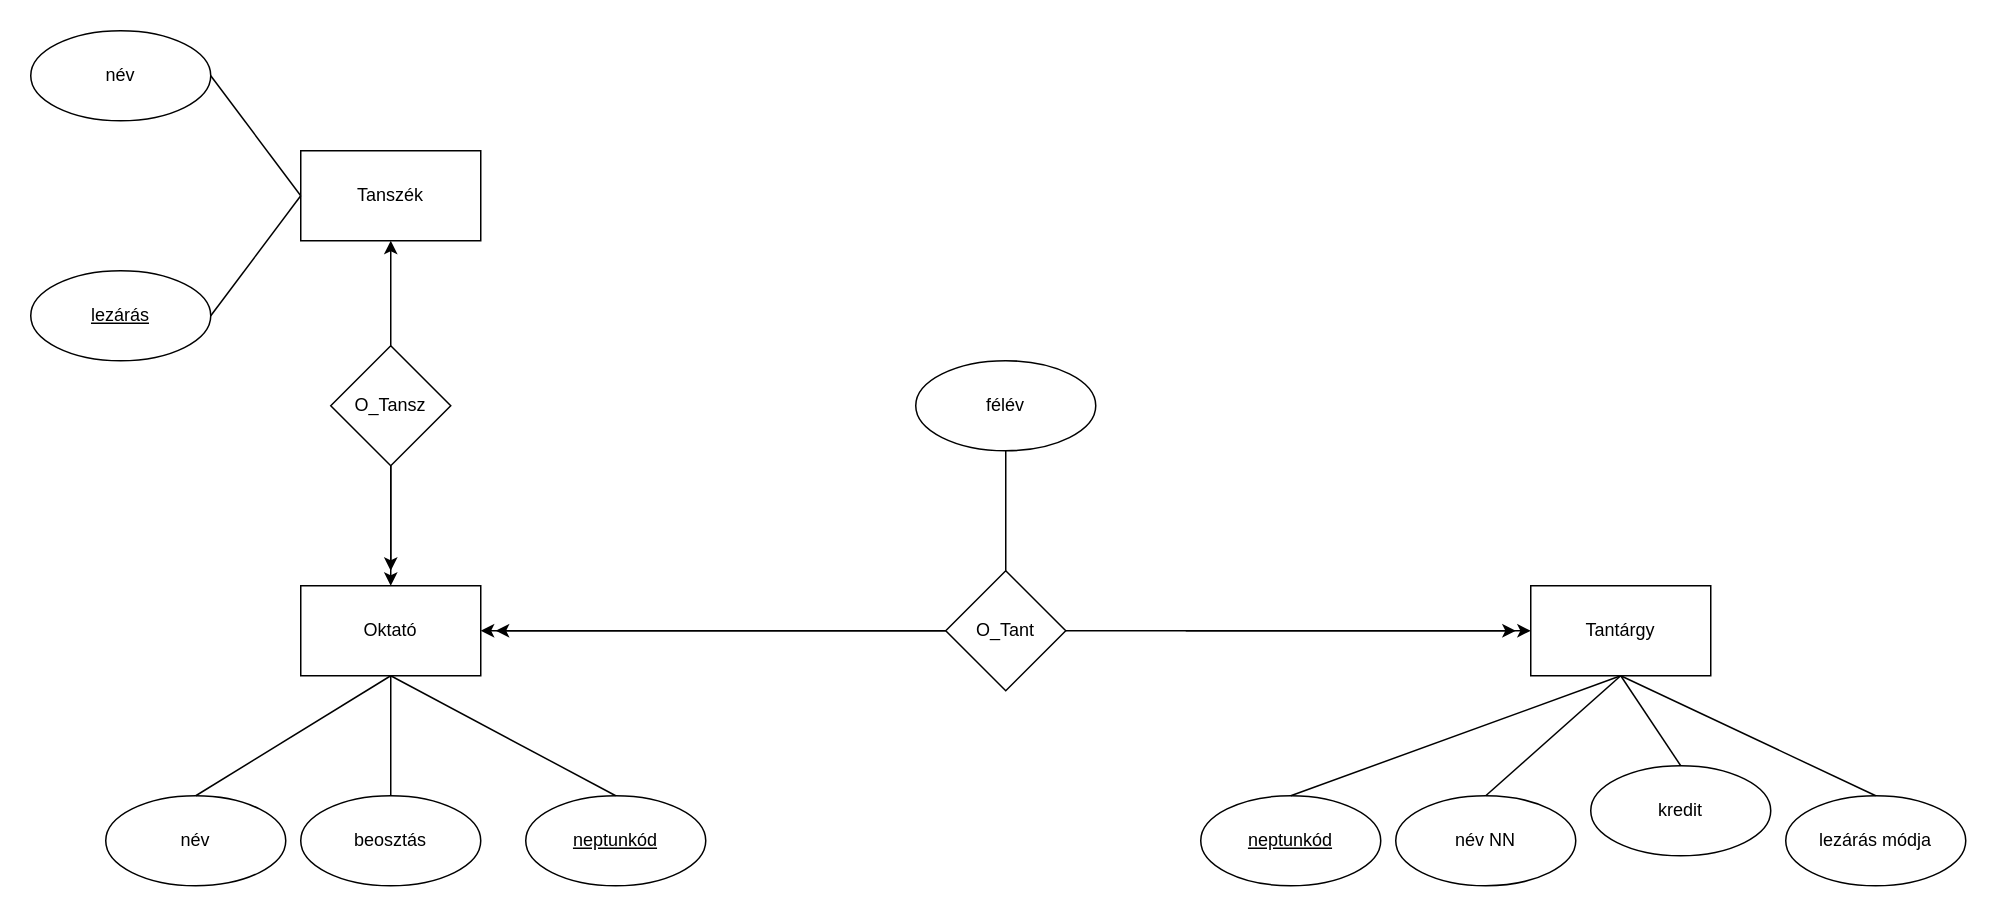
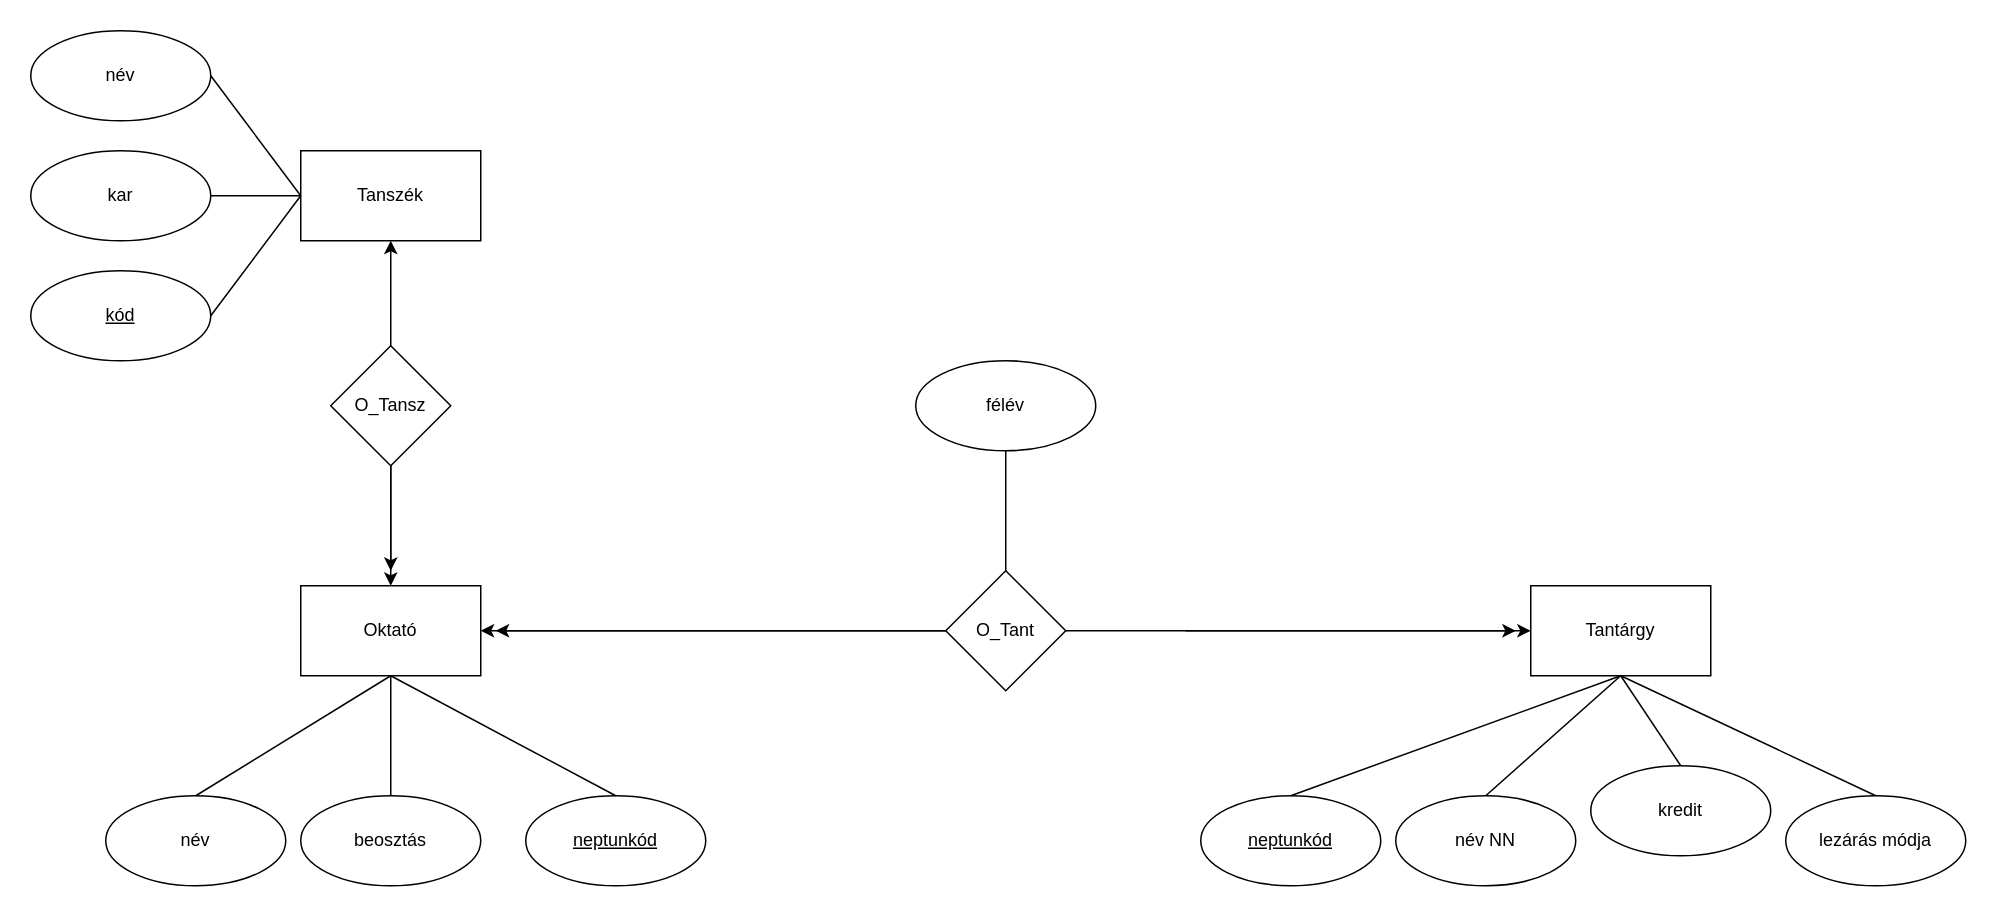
node "kar": added
edge "kar" -- "Tanszék": added
node "lezárás": label "lezárás" -> "kód"
